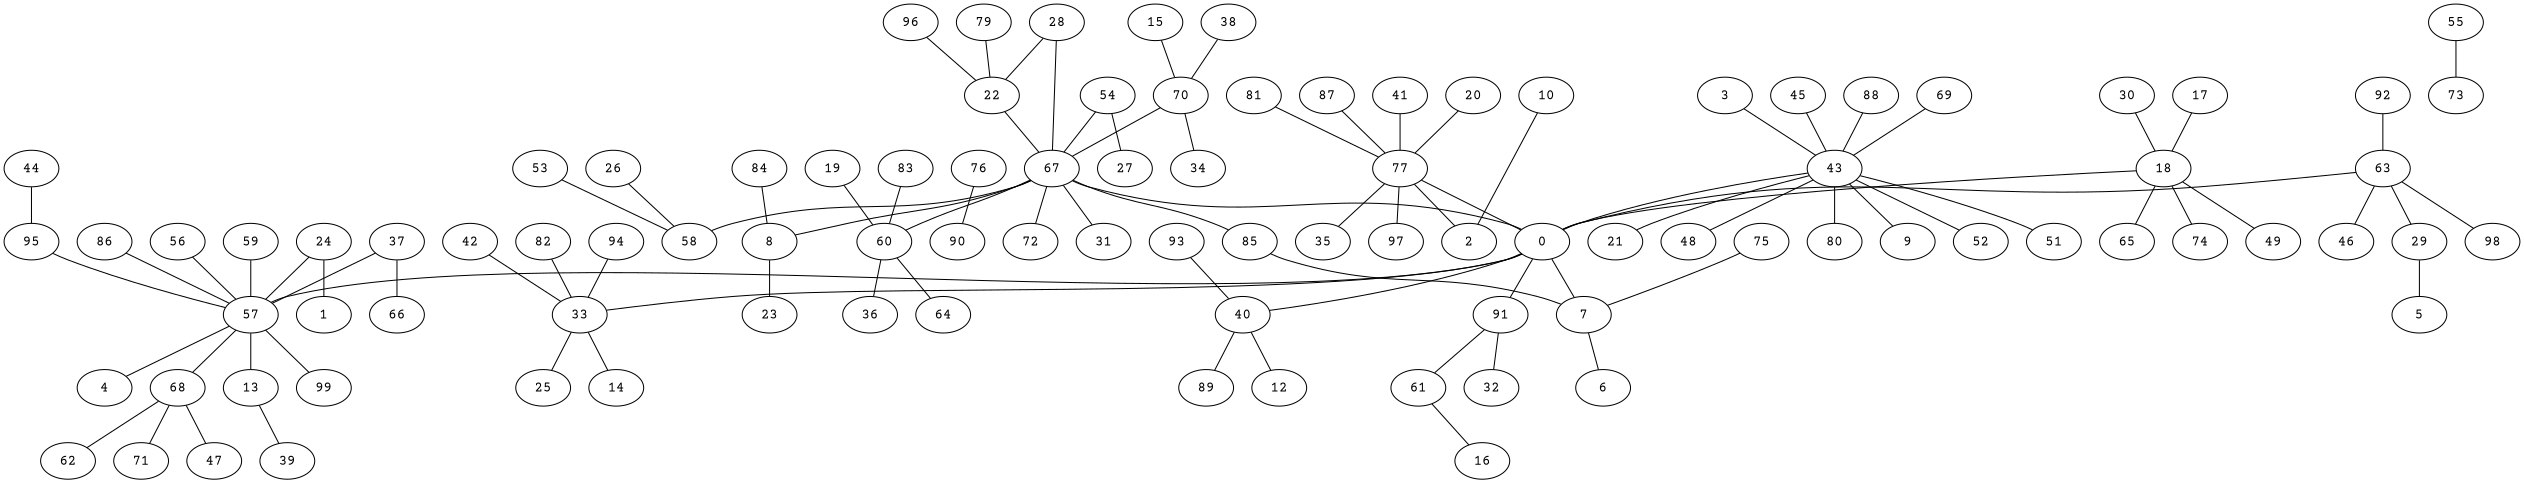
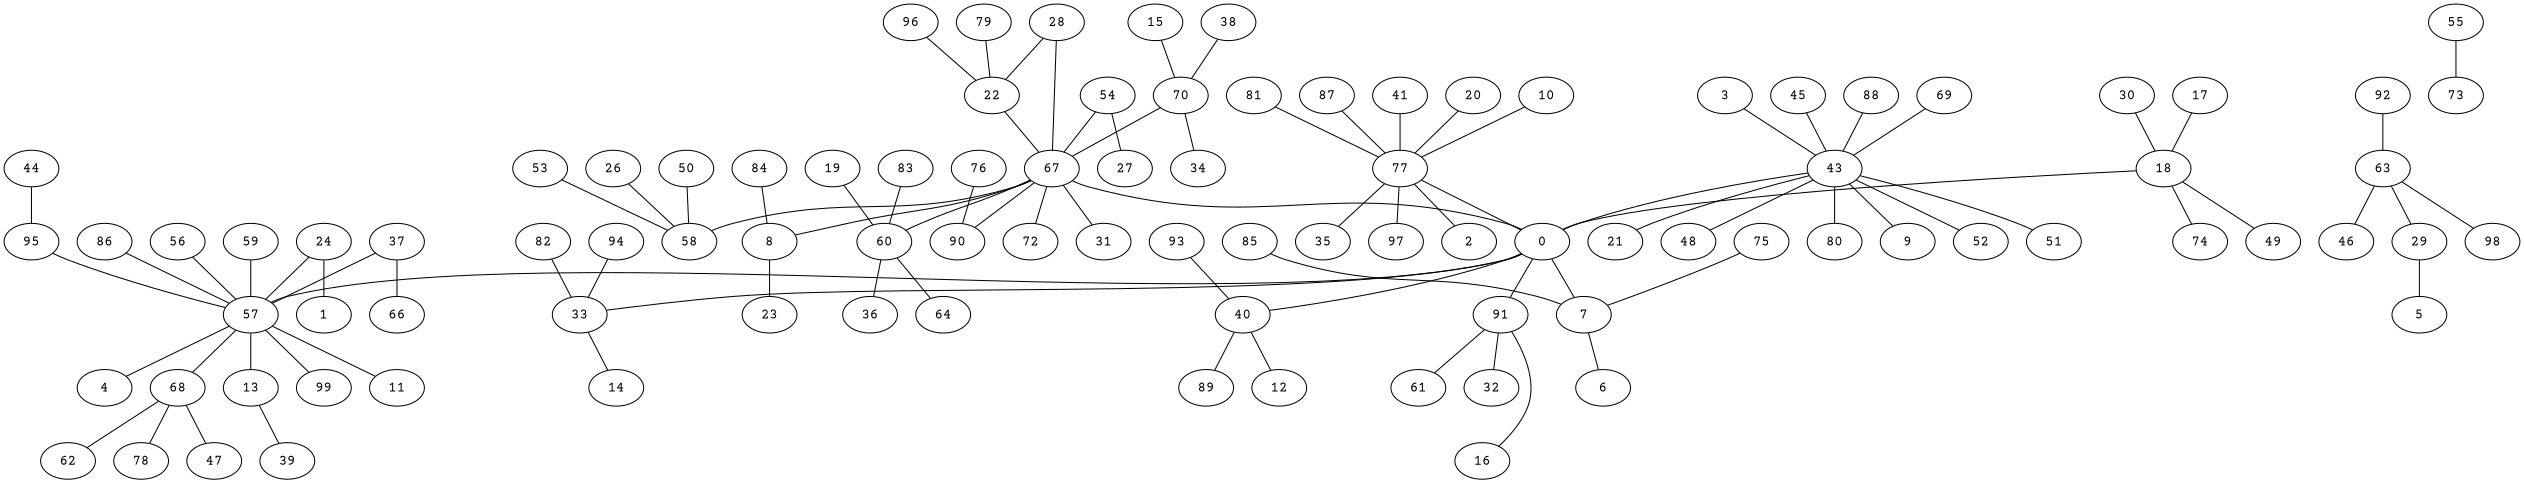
node "50": added
edge "10" -- "2": now "10" -- "77"
edge "63" -- "0": removed
edge "67" -- "85": now "67" -- "90"
node "42": removed
node "65": removed
node "11": added
node "25": removed
edge "61" -- "16": now "91" -- "16"
node "71": label "71" -> "78"
